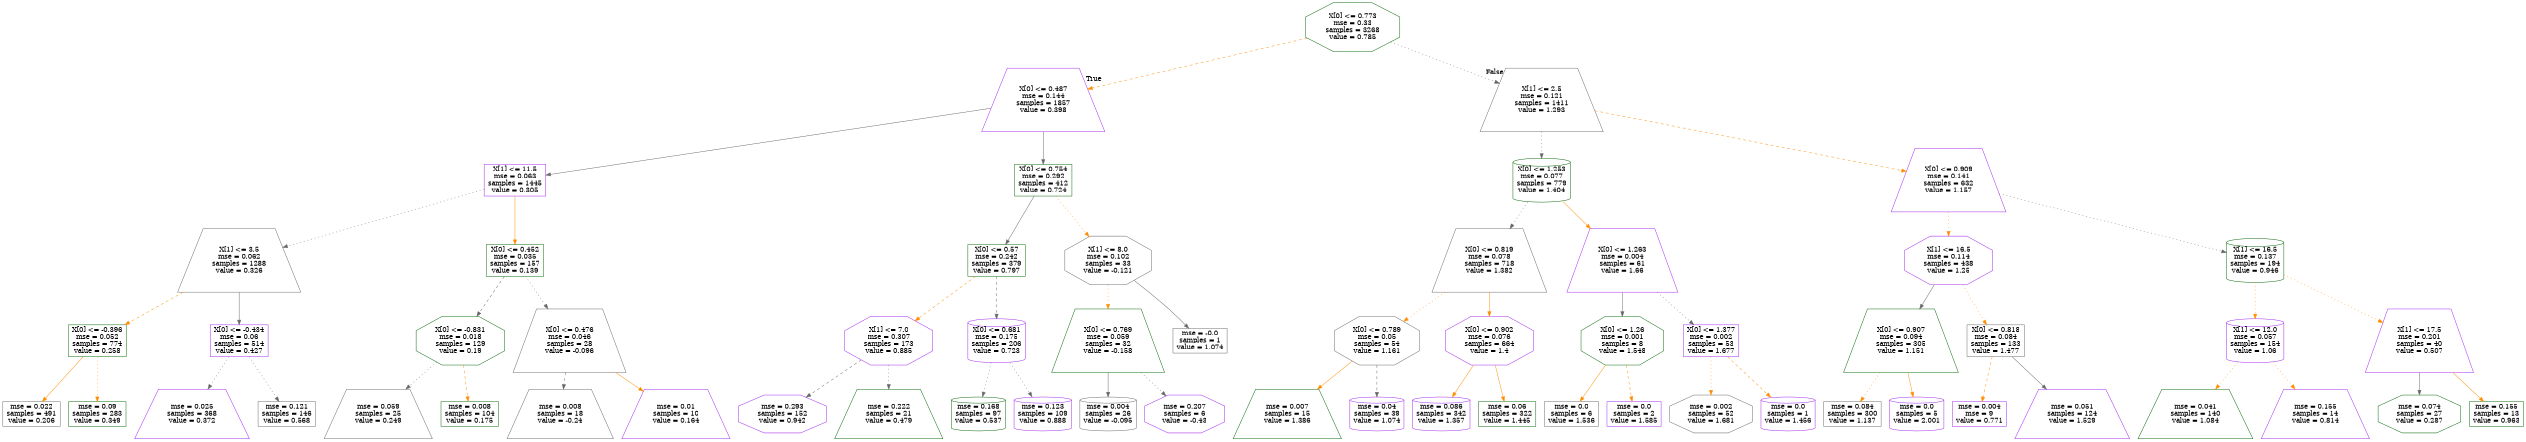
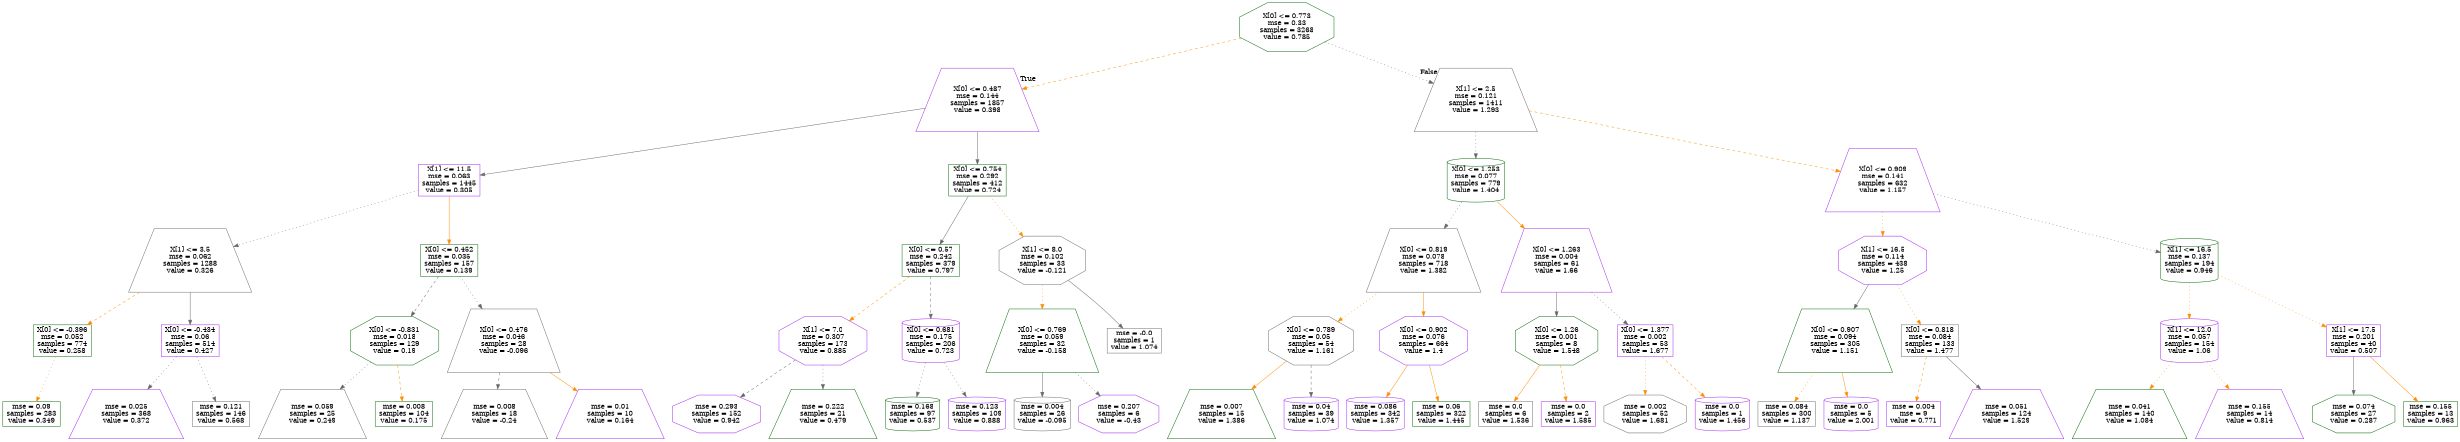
node "X[1] <= 17.5 mse = 0.201 samples = 40 value = 0.507": shape trapezium -> box
node "mse = 0.022 samples = 491 value = 0.206": removed
